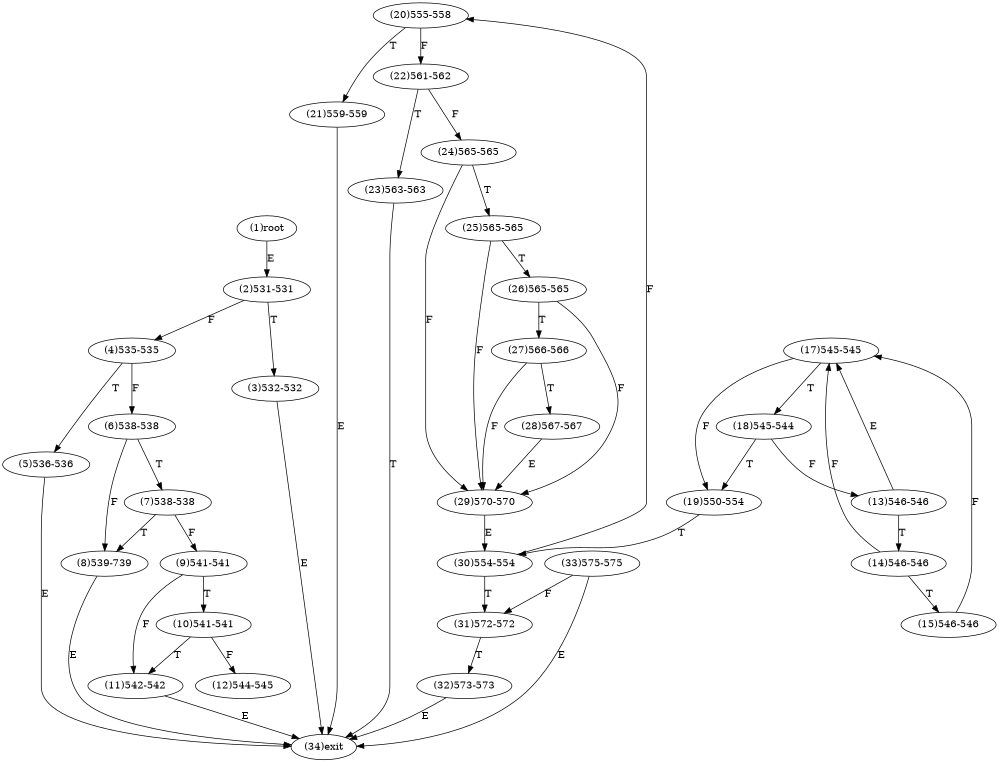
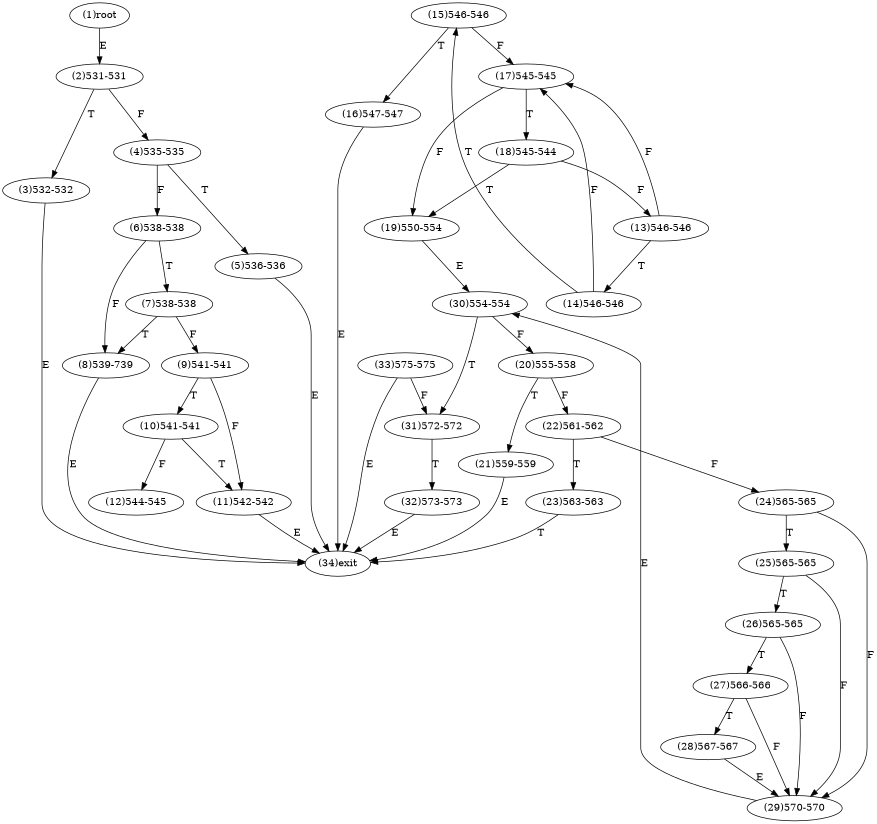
node "(16)547-547": added
edge "(13)546-546" -> "(17)545-545": label "E" -> "F"
edge "(19)550-554" -> "(30)554-554": label "T" -> "E"
